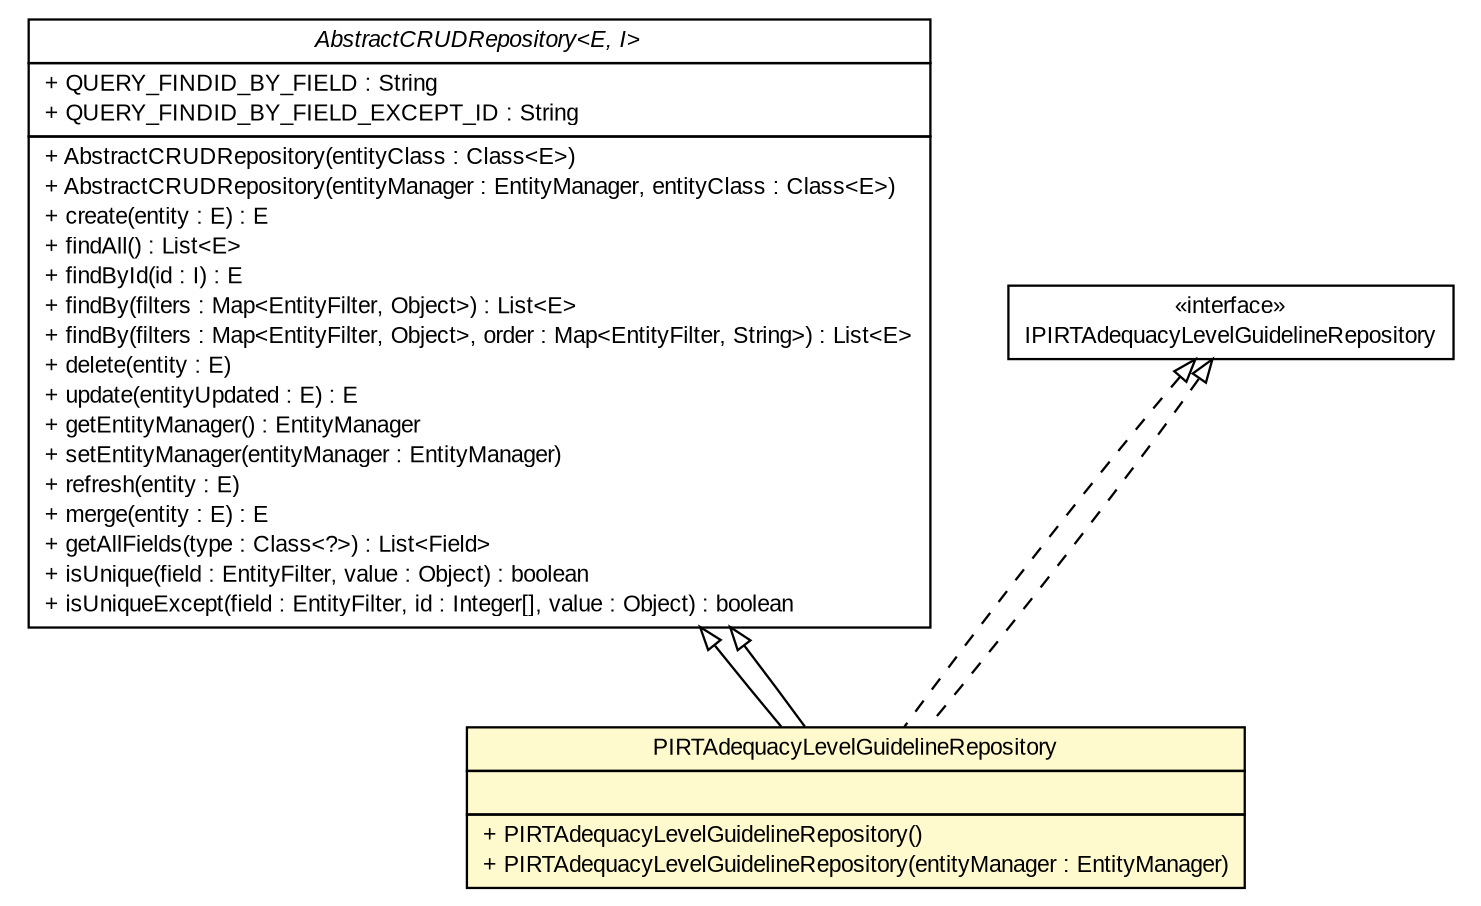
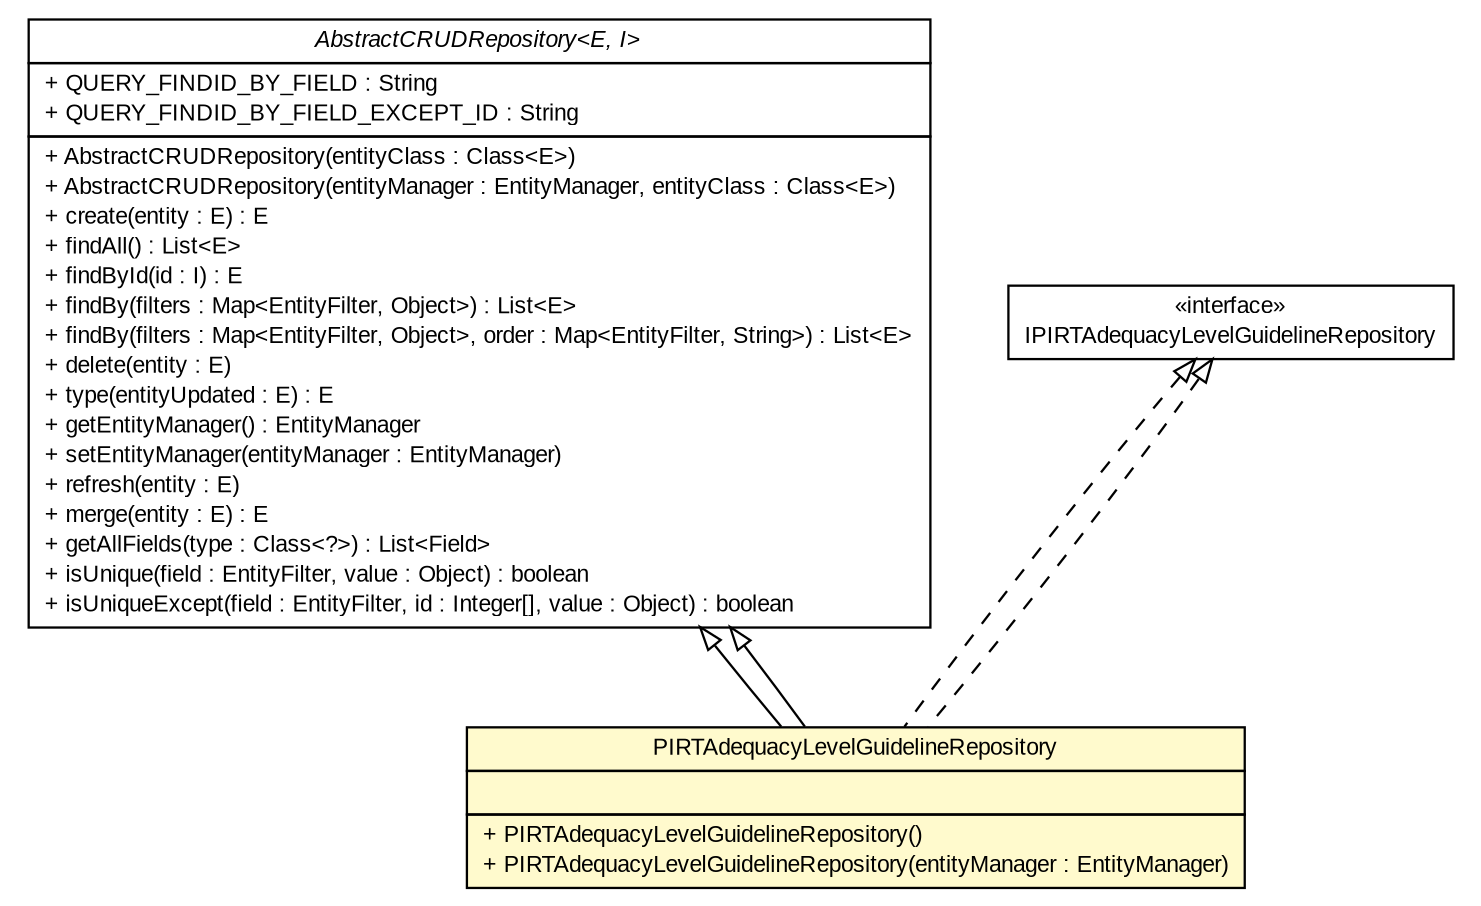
node "AbstractCRUDRepository<E, I>": text "+ update(entityUpdated : E) : E" -> "+ type(entityUpdated : E) : E"
